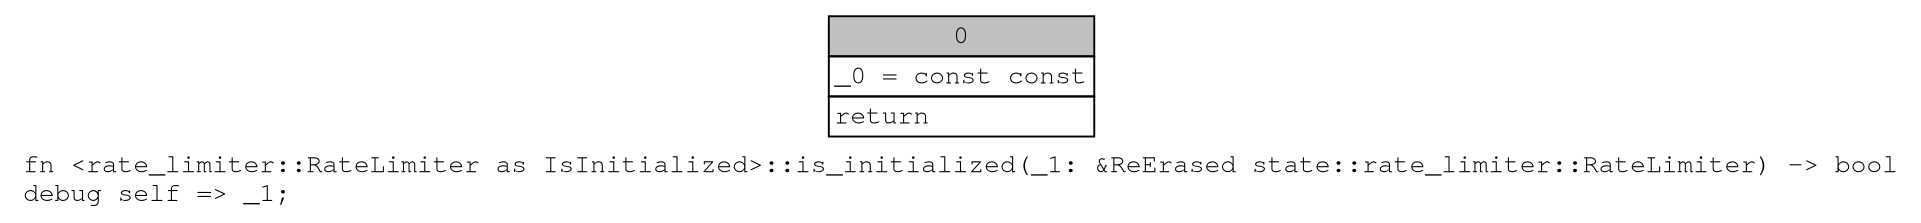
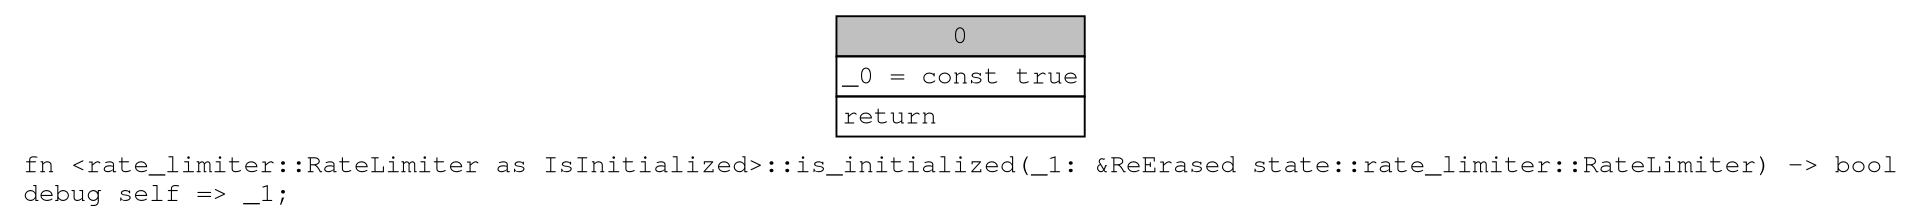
node "0": text "_0 = const const" -> "_0 = const true"
